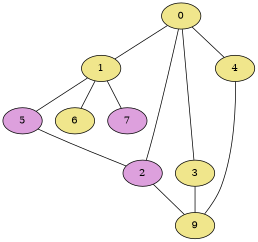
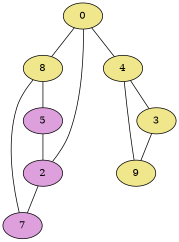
node "1": label "1" -> "8"
edge "0" -- "3": now "4" -- "3"
node "6": removed
edge "2" -- "9": now "2" -- "7"
